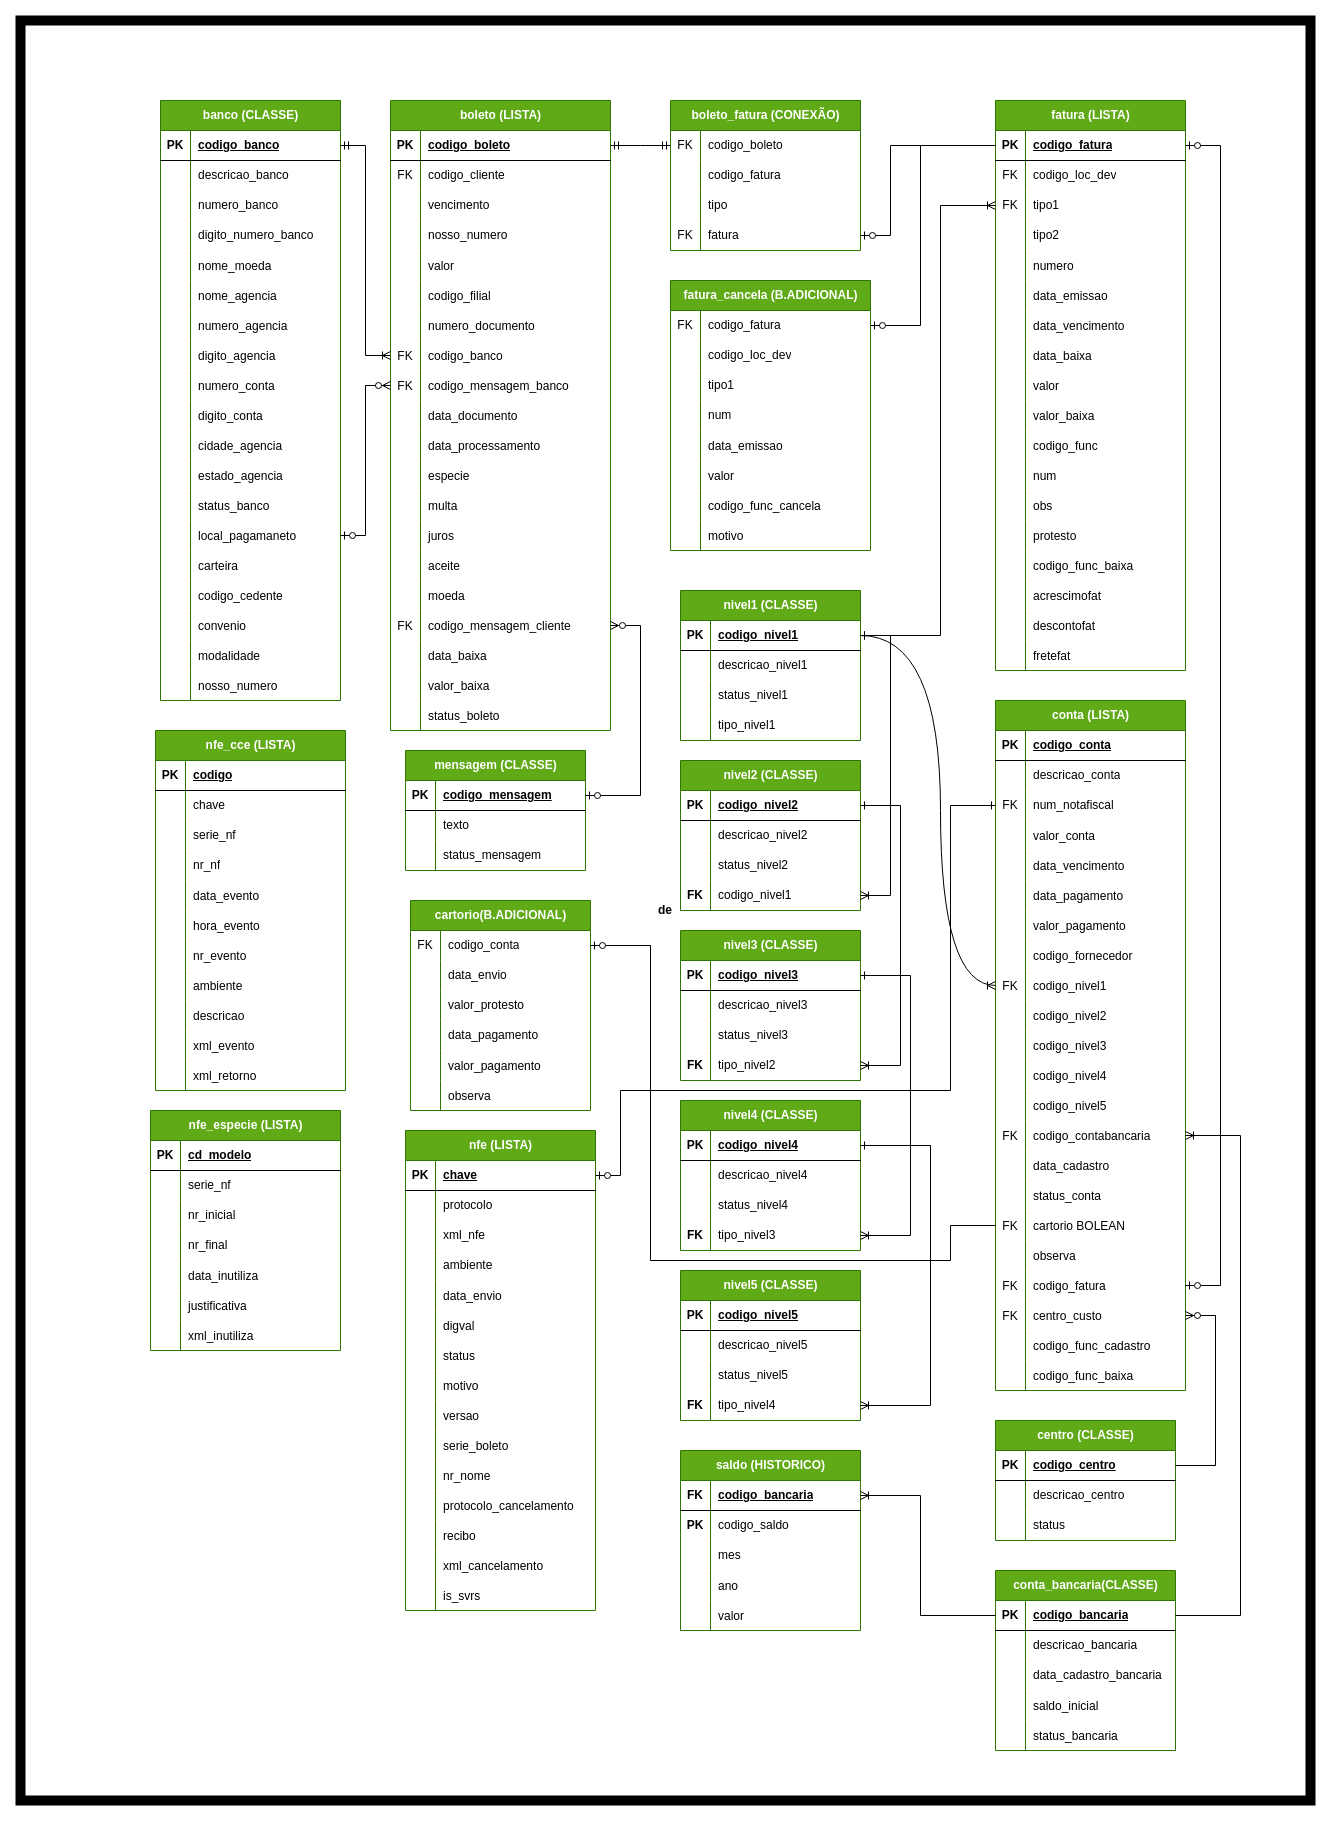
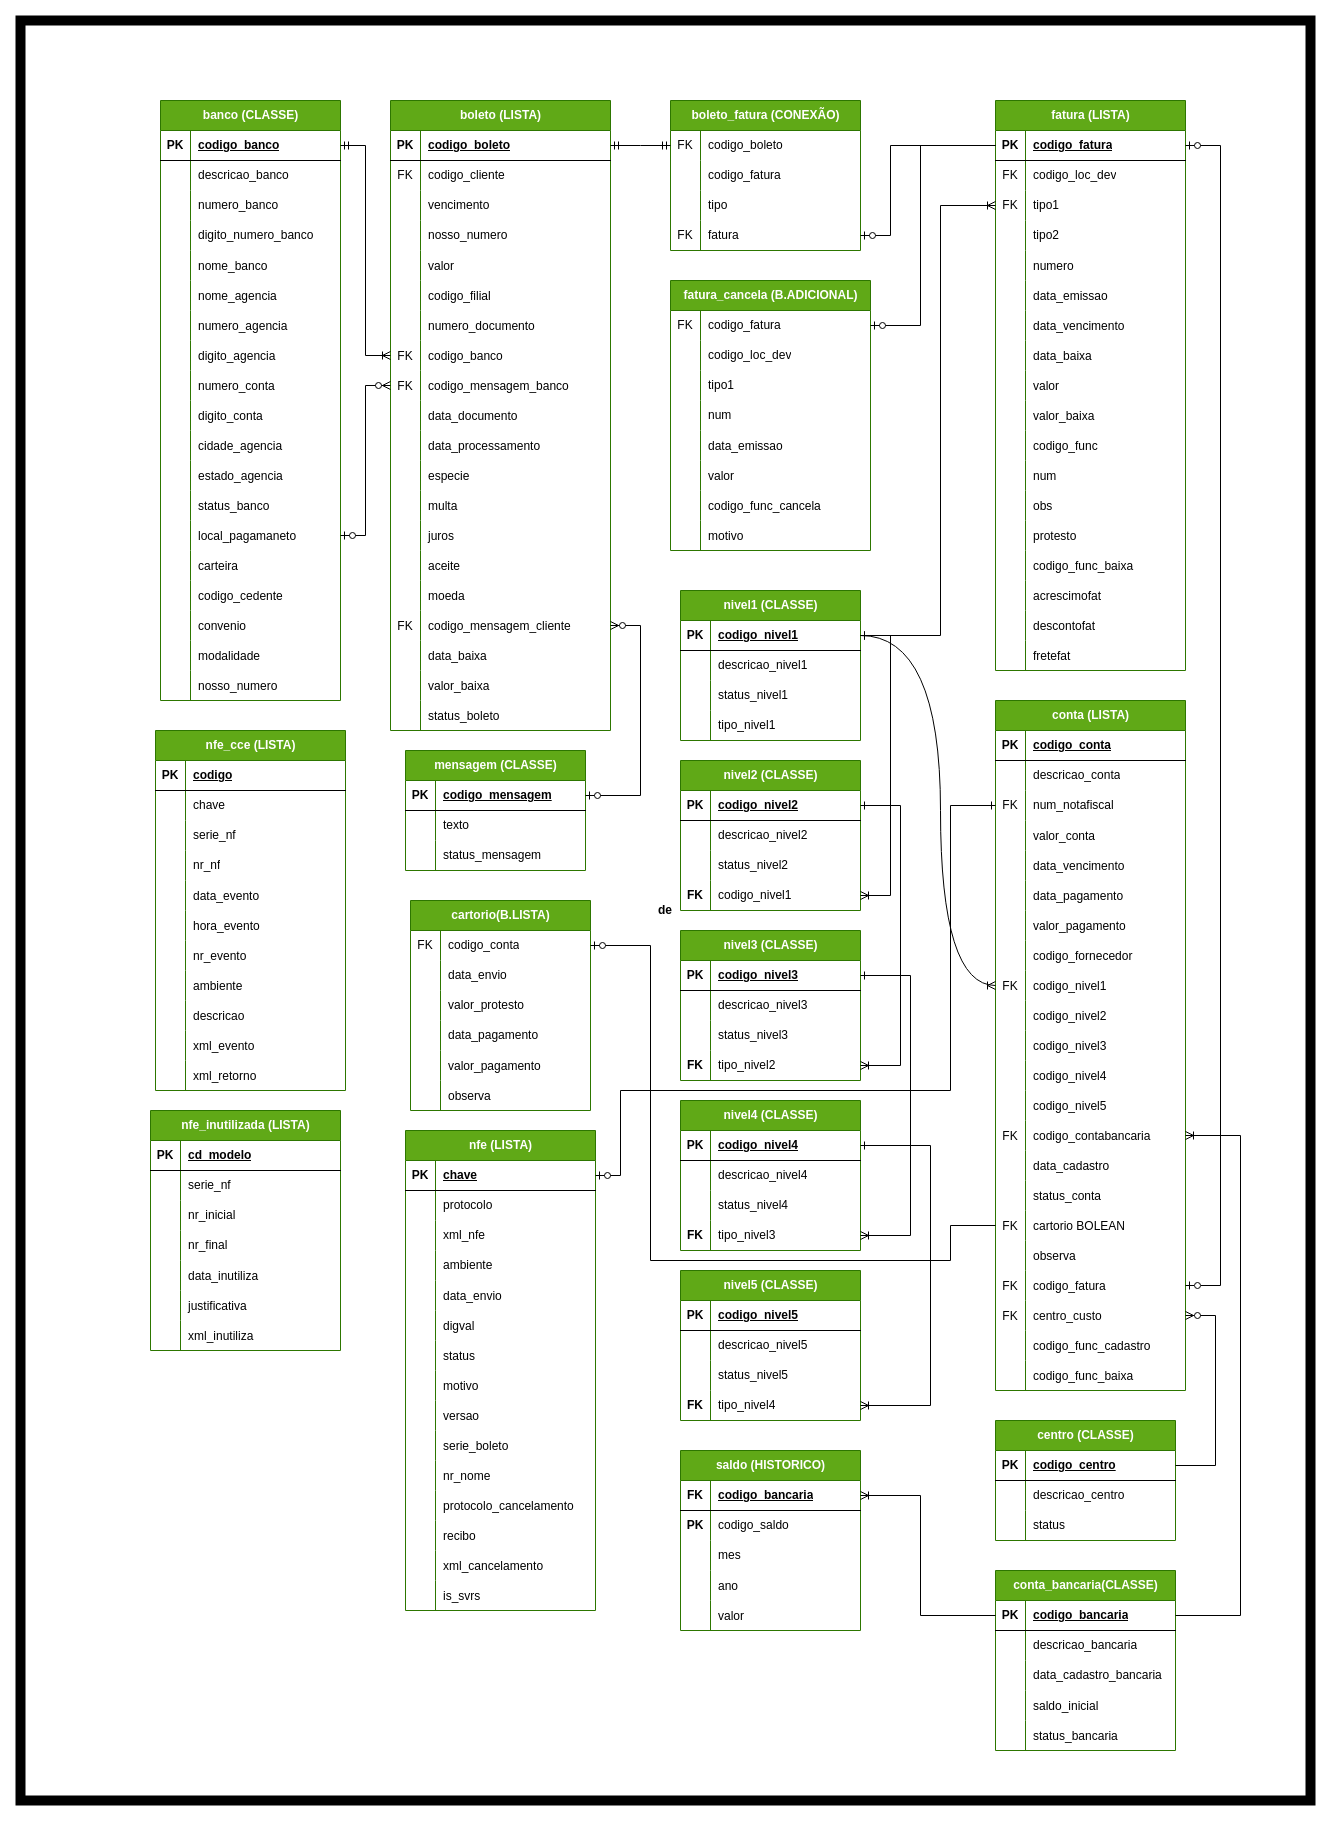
node "nome_moeda": label "nome_moeda" -> "nome_banco"
node "cartorio(B.ADICIONAL)": label "cartorio(B.ADICIONAL)" -> "cartorio(B.LISTA)"
node "nfe_especie (LISTA)": label "nfe_especie (LISTA)" -> "nfe_inutilizada (LISTA)"
